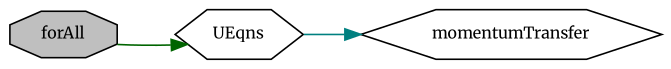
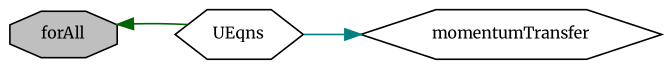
edge "forAll" -> "UEqns": reversed
